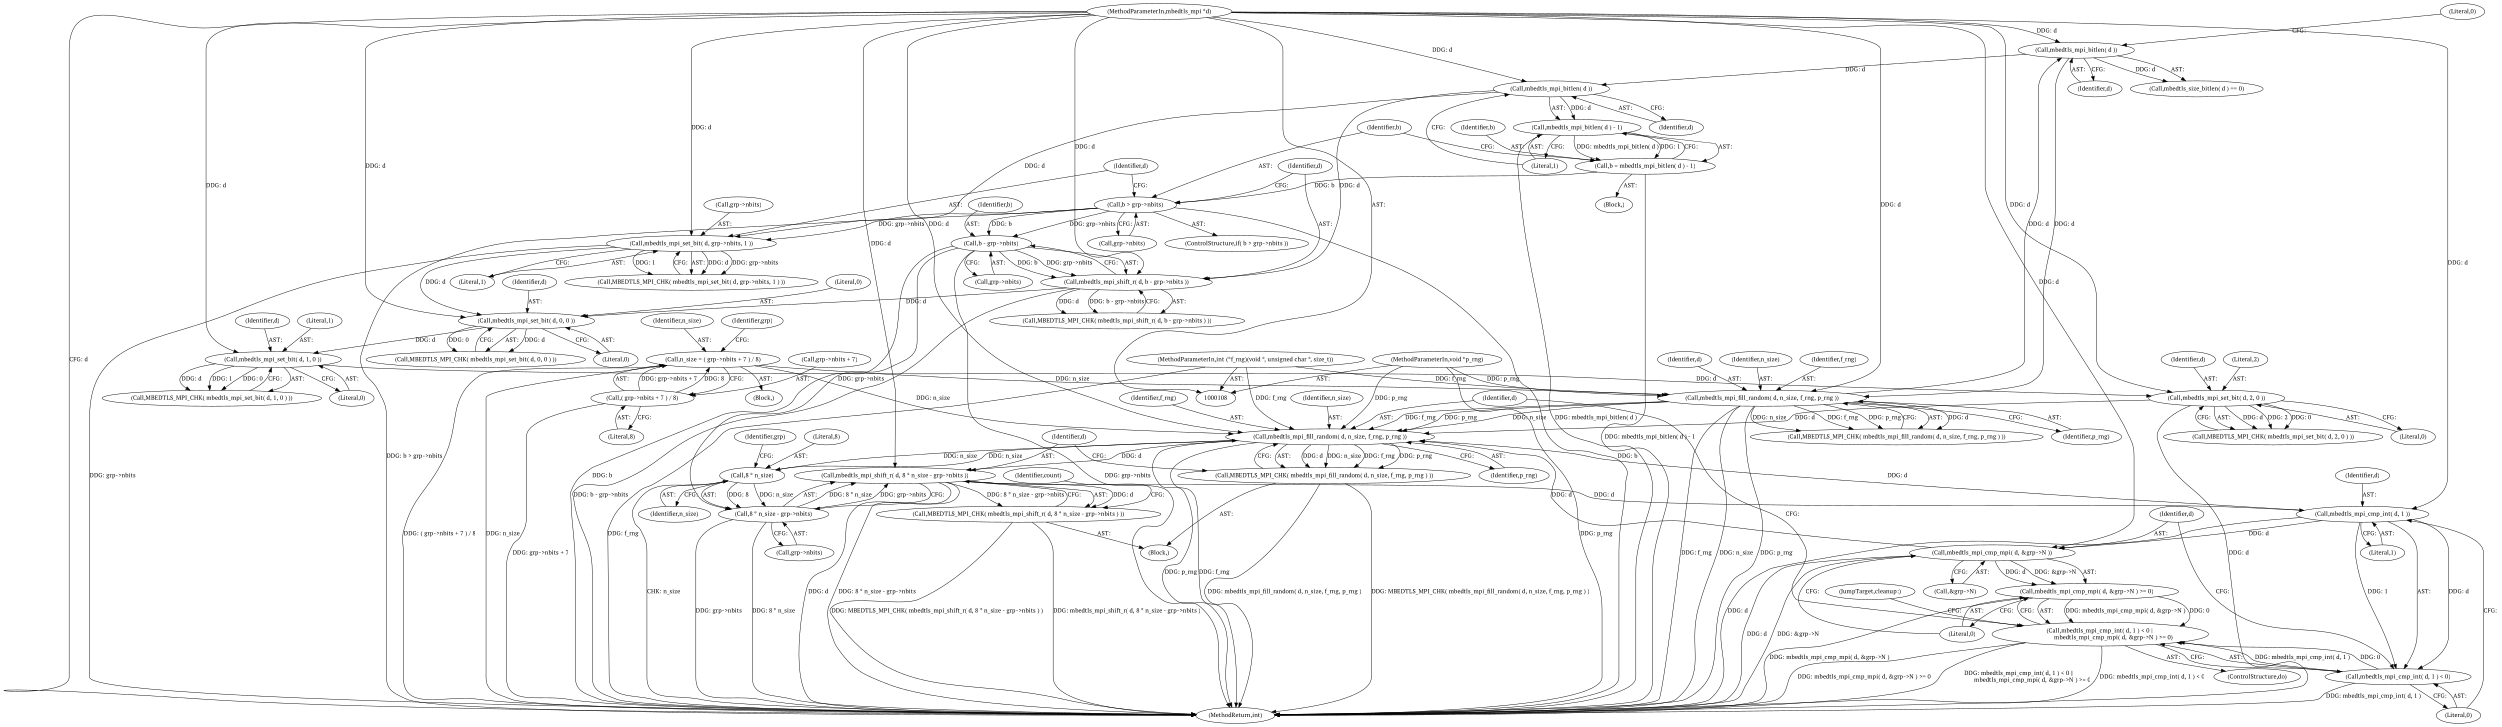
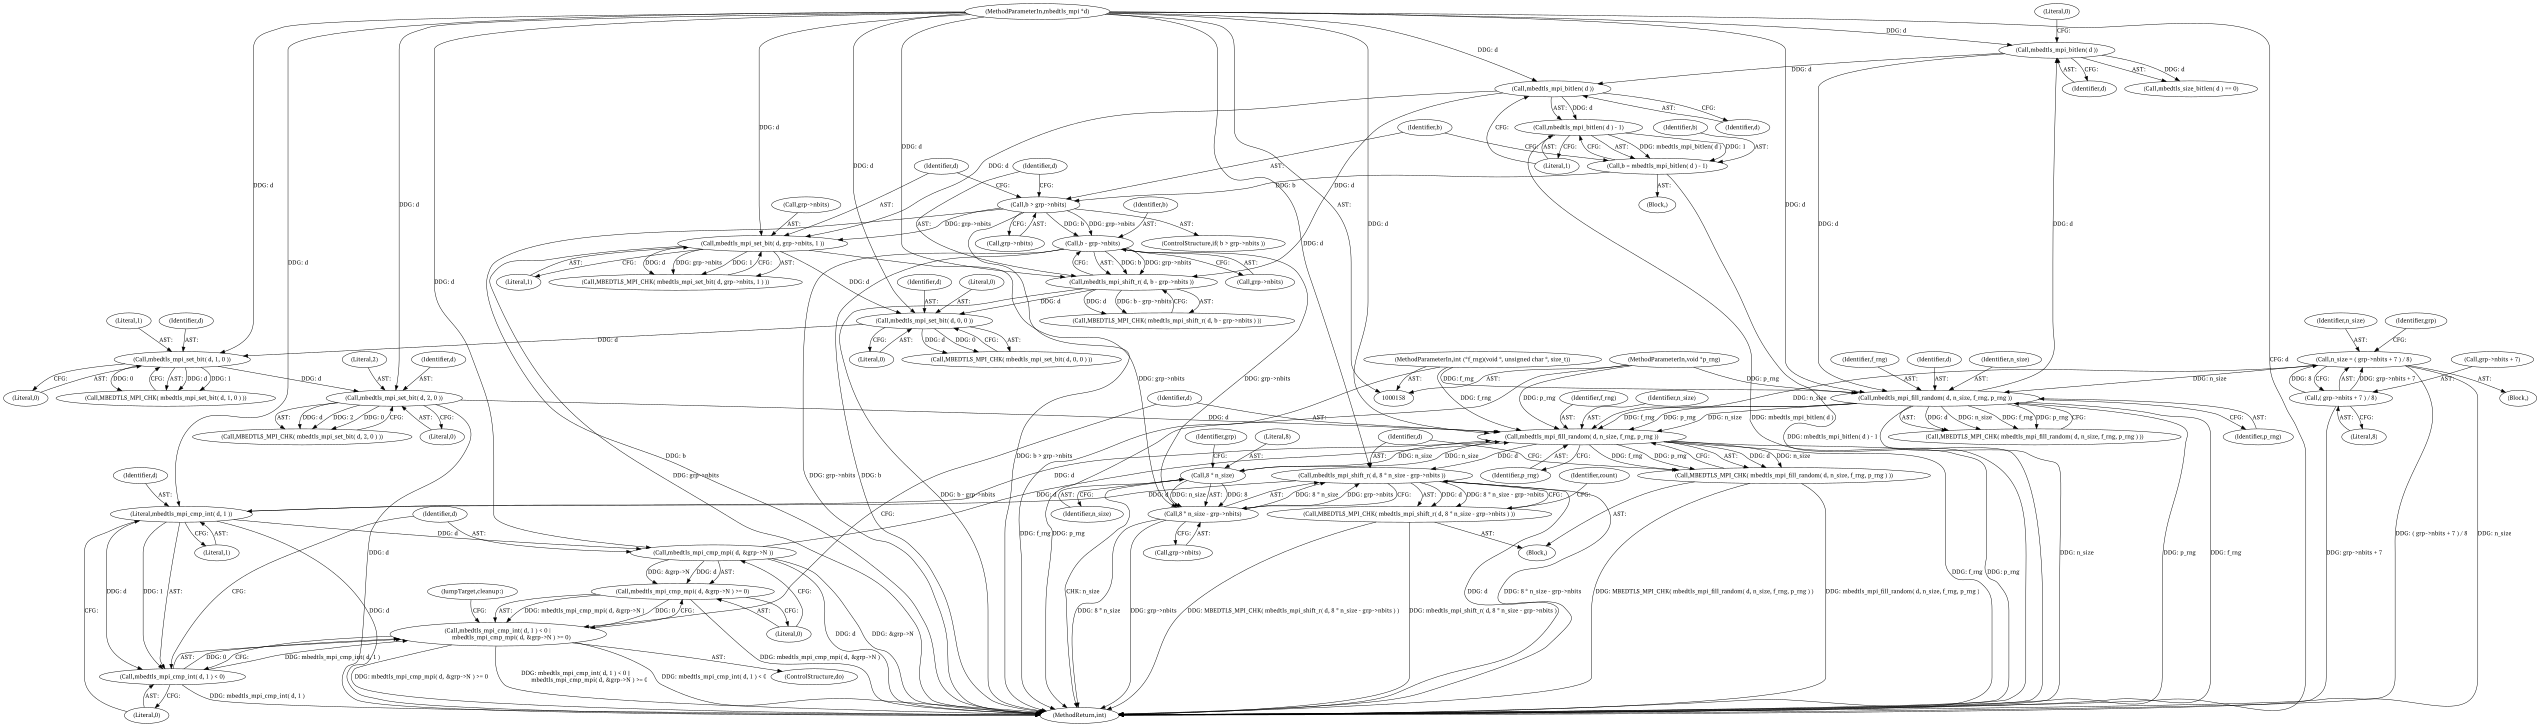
edge "(Call,mbedtls_mpi_set_bit( d, grp->nbits, 1 ))" -> "(Call,8 * n_size - grp->nbits)": added, label "DDG: grp->nbits"
node "1000108": label "1000108" -> "1000158"
node "(Call,mbedtls_mpi_cmp_int( d, 1 ))": label "(Call,mbedtls_mpi_cmp_int( d, 1 ))" -> "(Literal,mbedtls_mpi_cmp_int( d, 1 ))"
node "(Call,&grp->N)": removed
